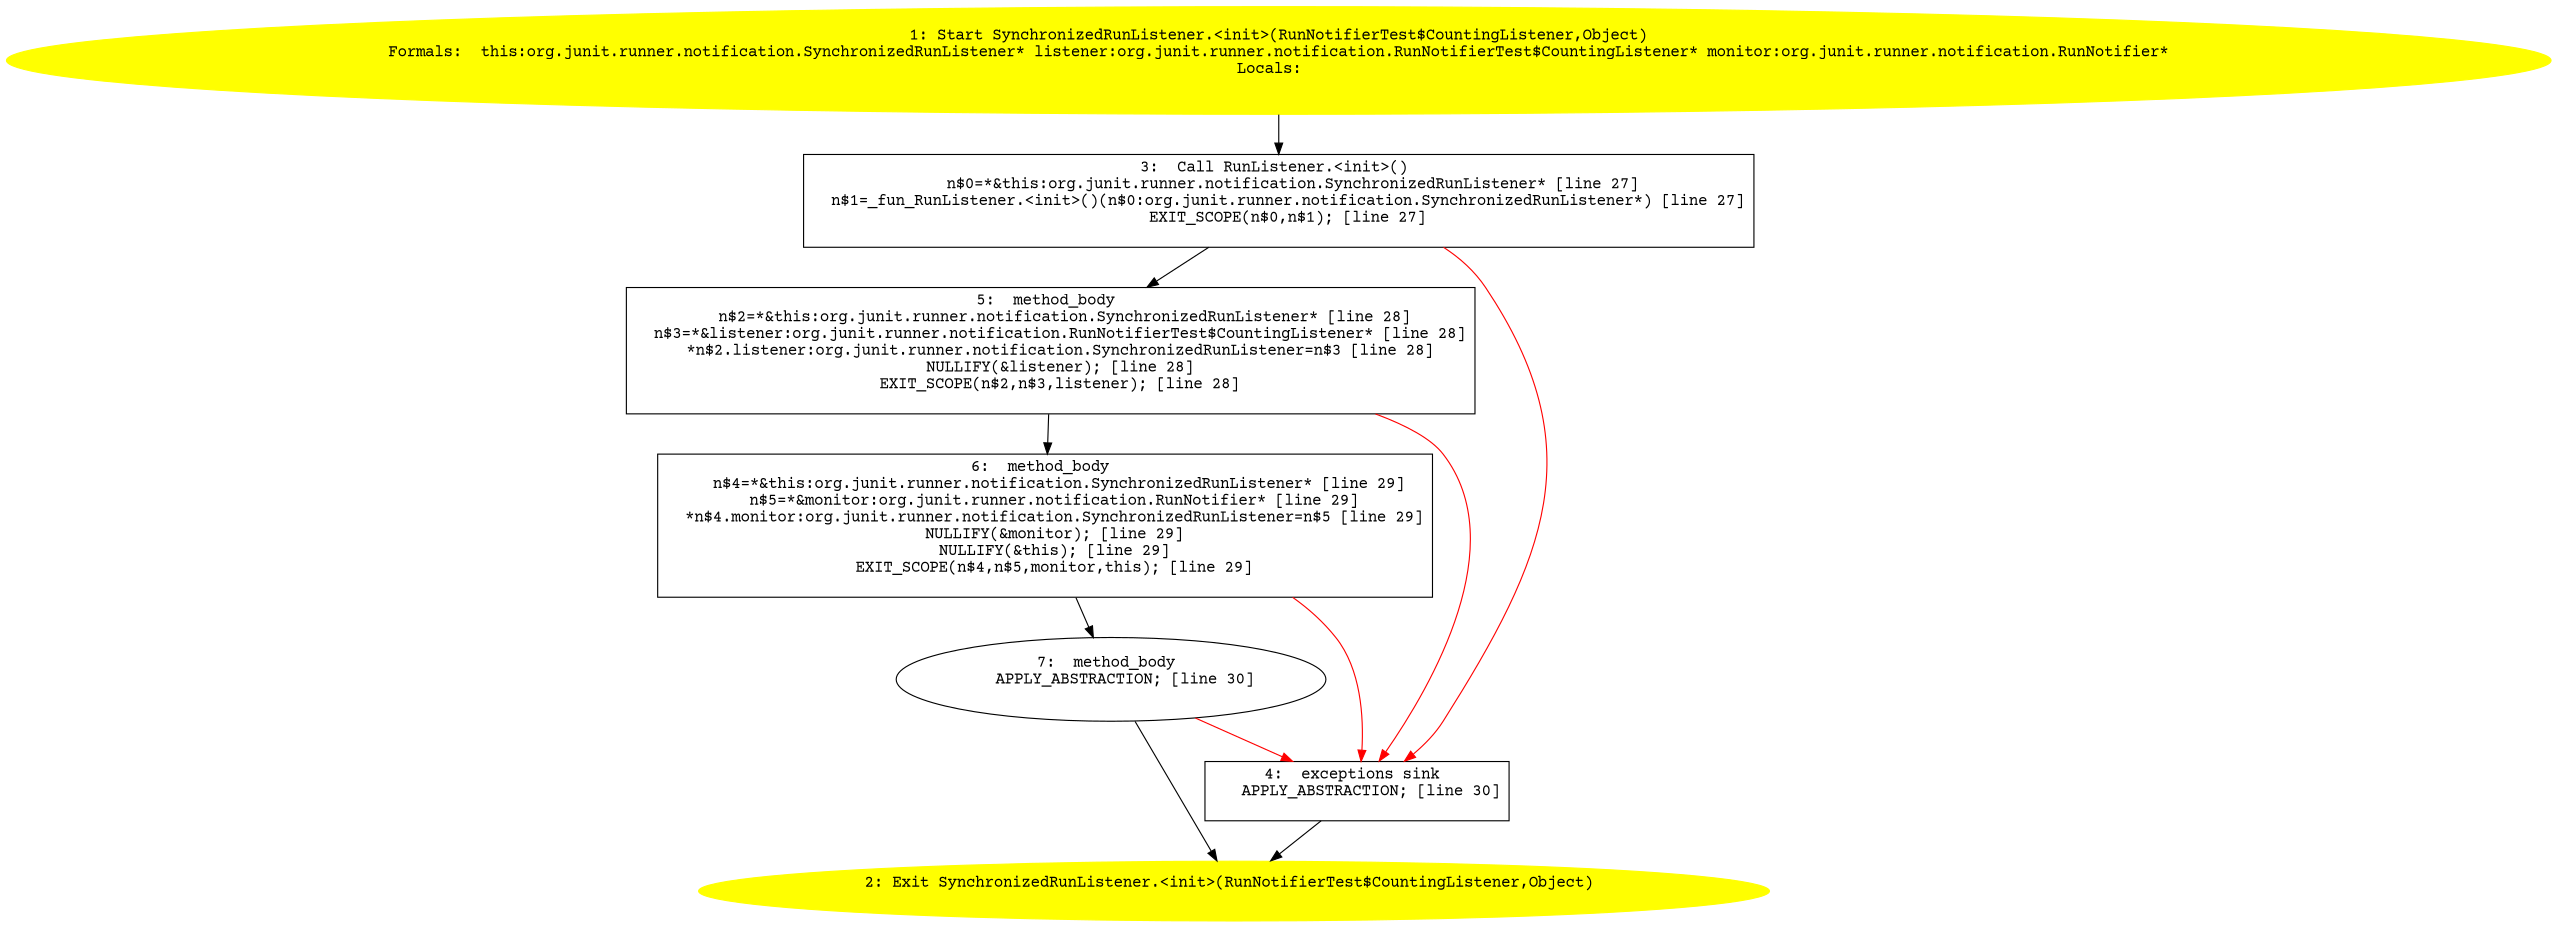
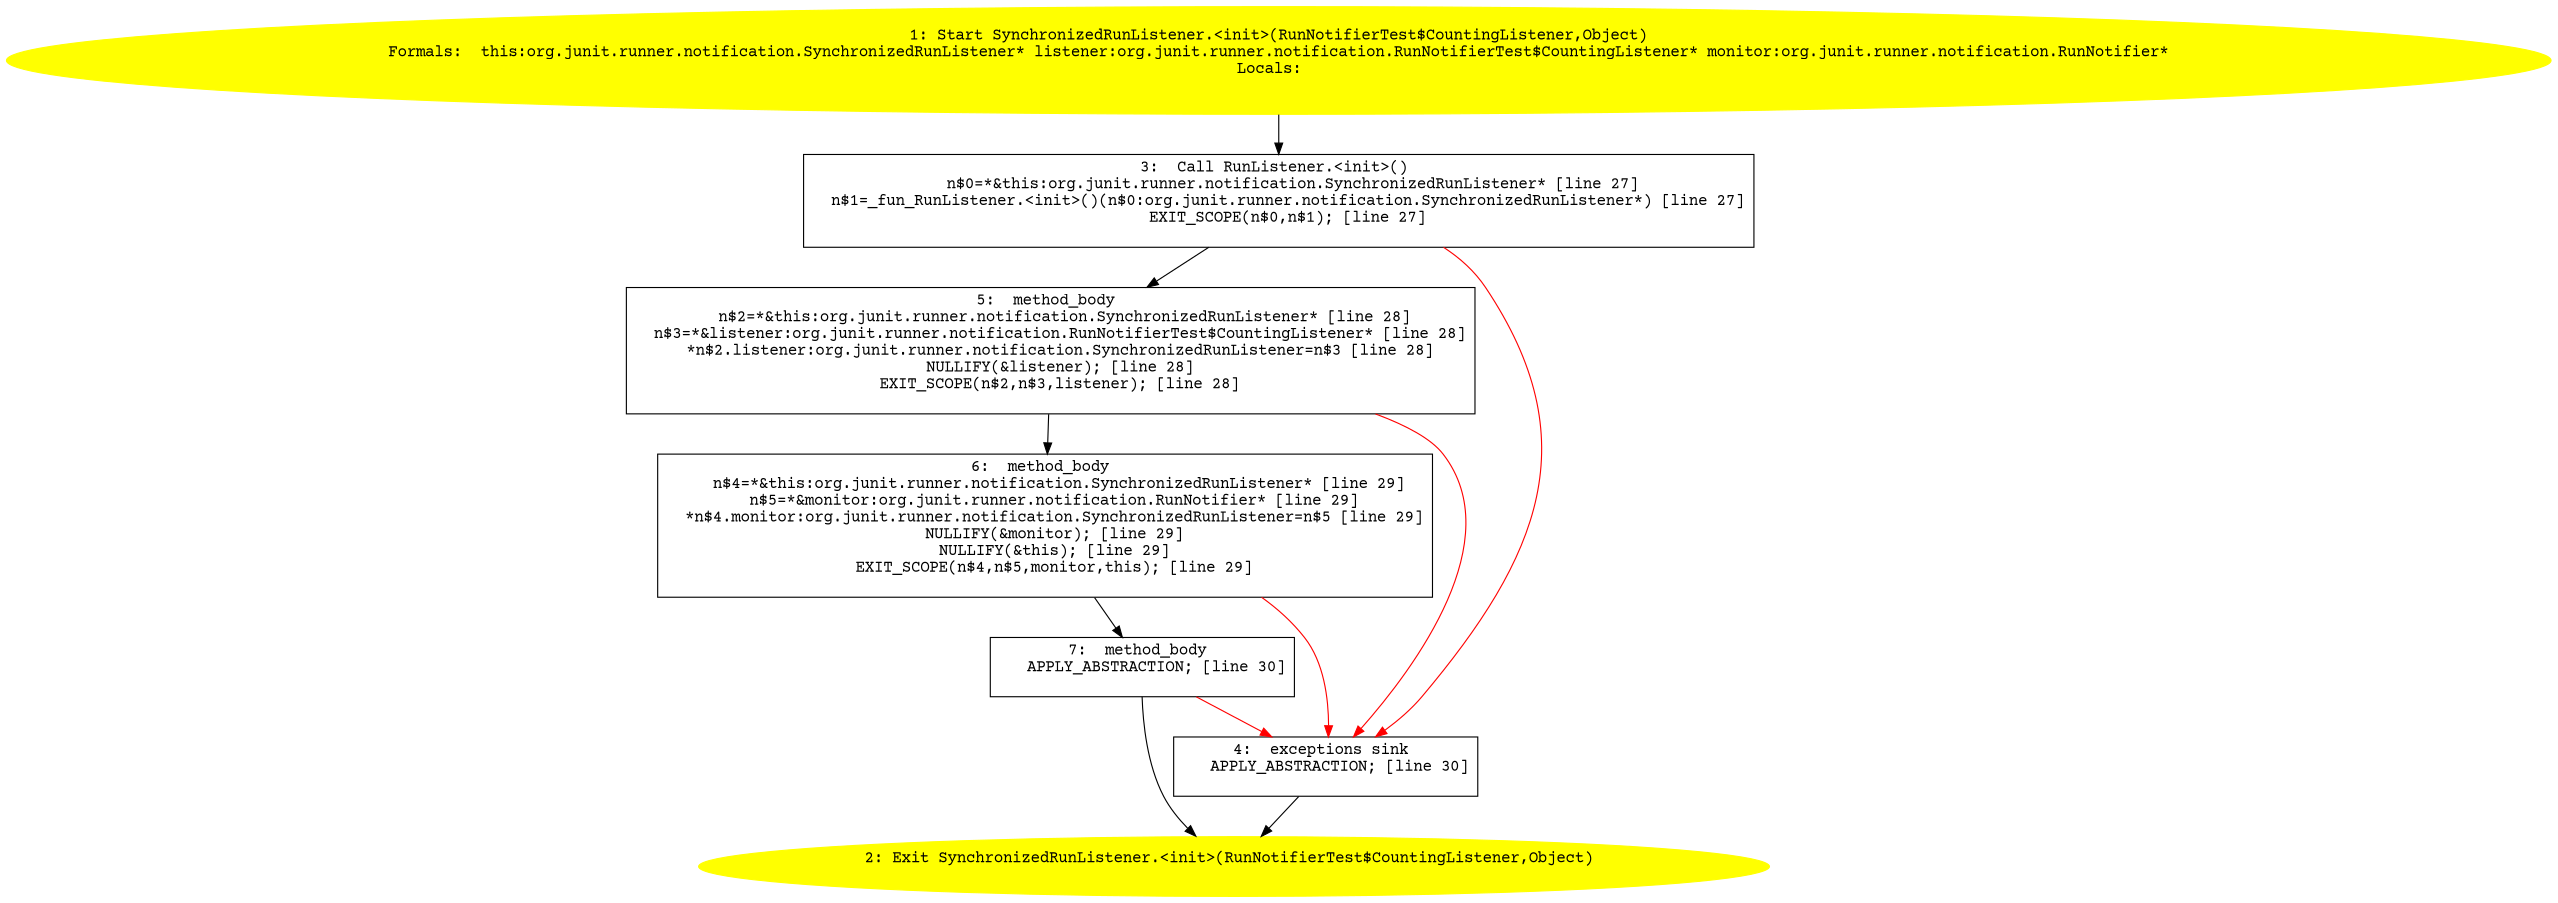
node "7:  method_body APPLY_ABSTRACTION; [line 30]": shape ellipse -> box
